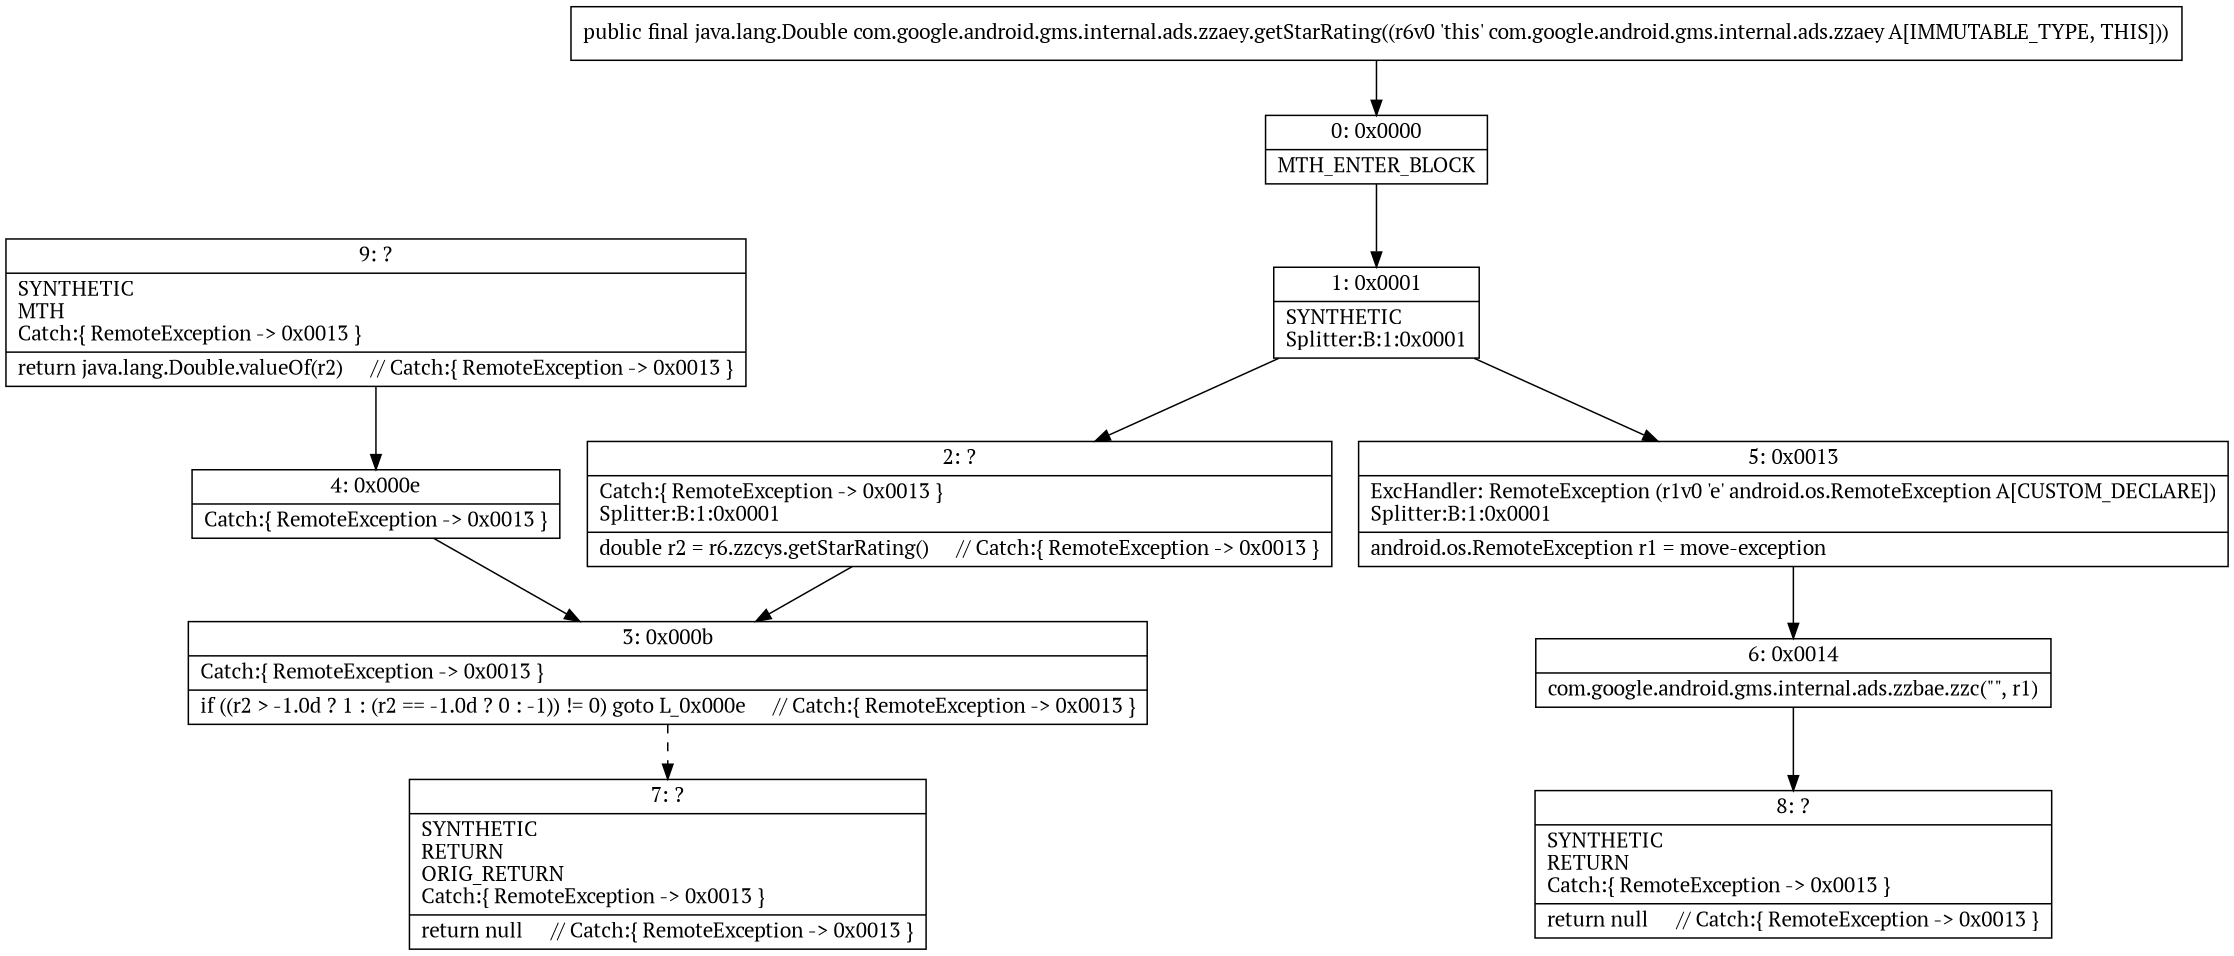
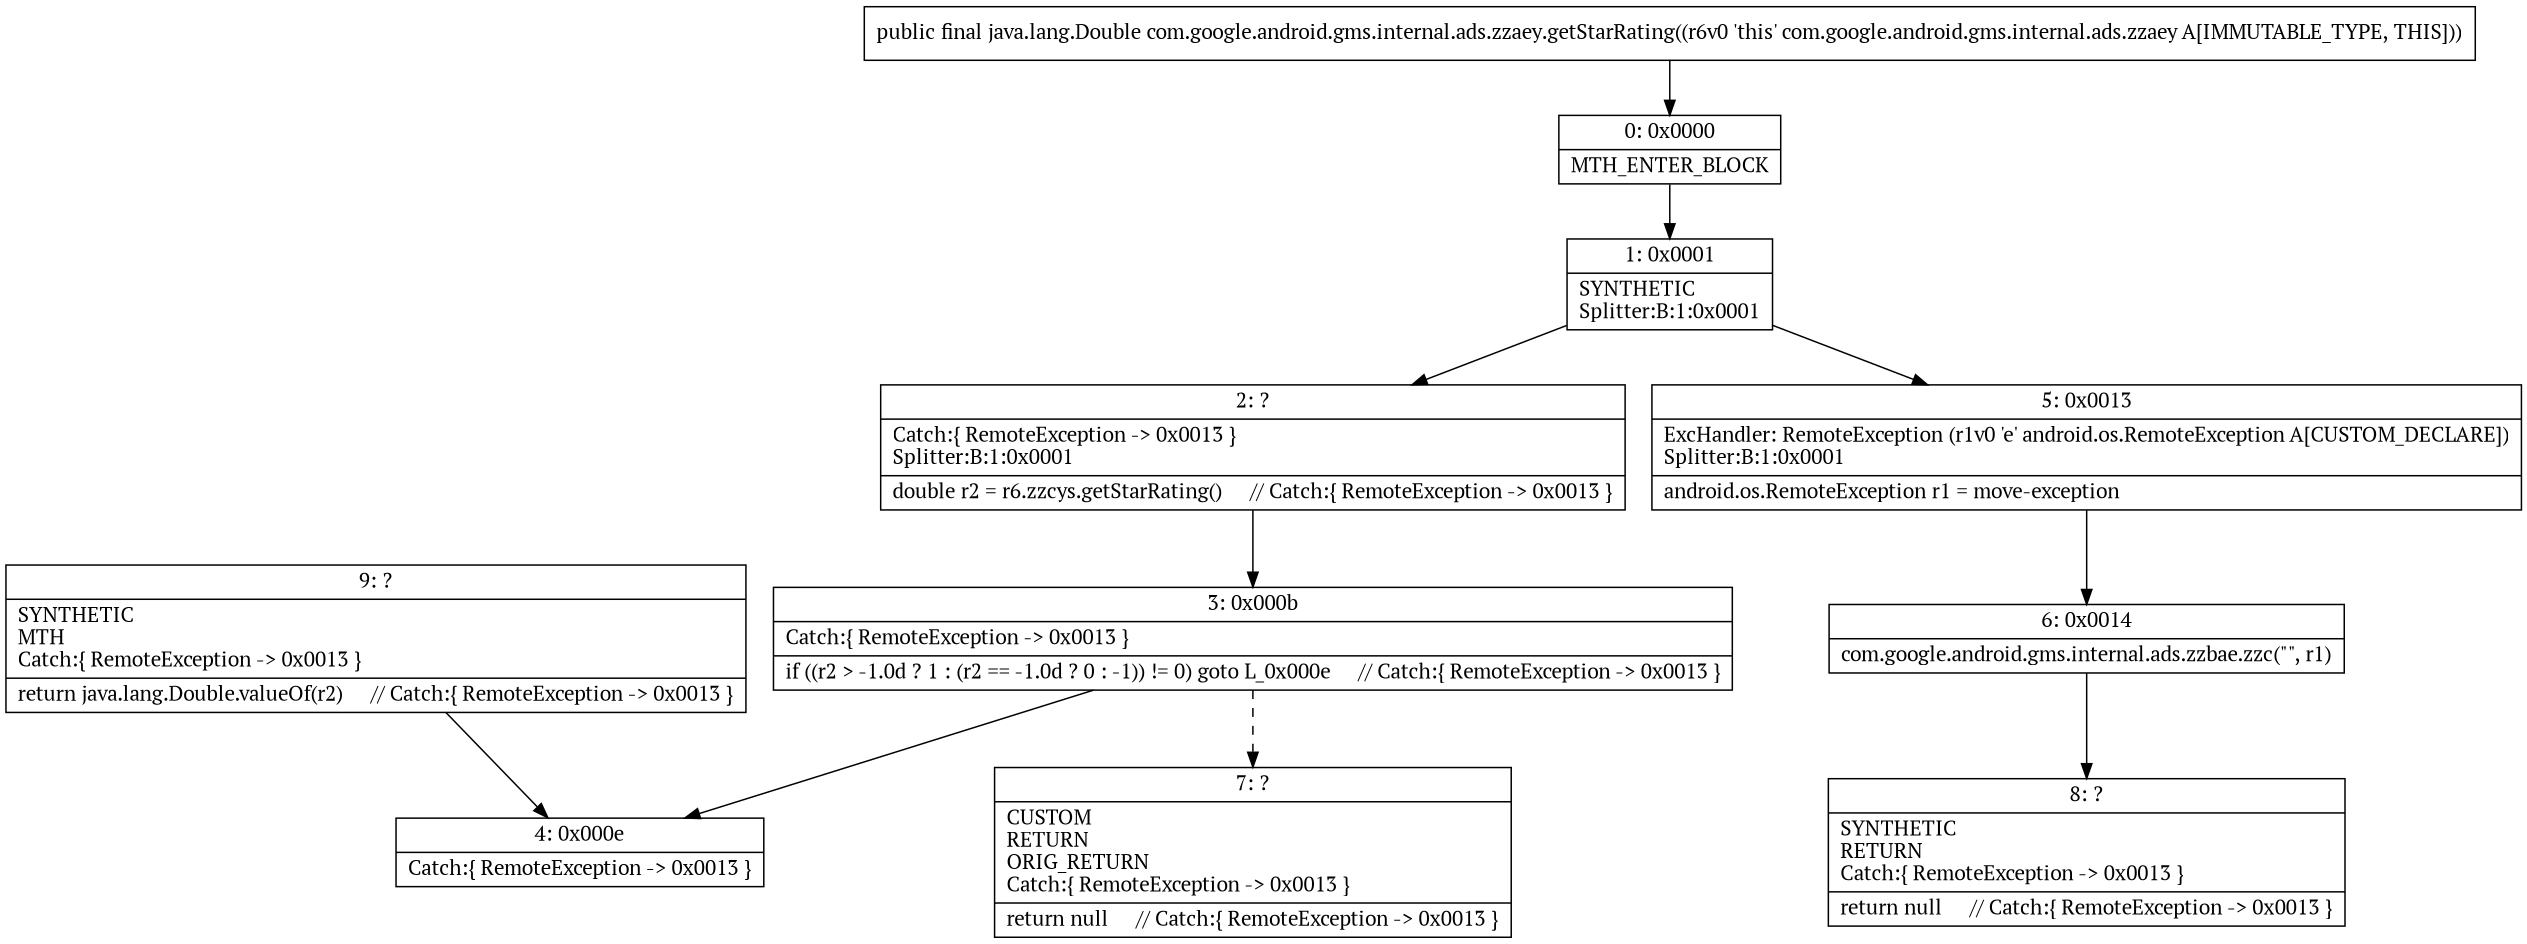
edge "4: 0x000e" -> "3: 0x000b": reversed
node "7: ?": text "SYNTHETIC" -> "CUSTOM"
